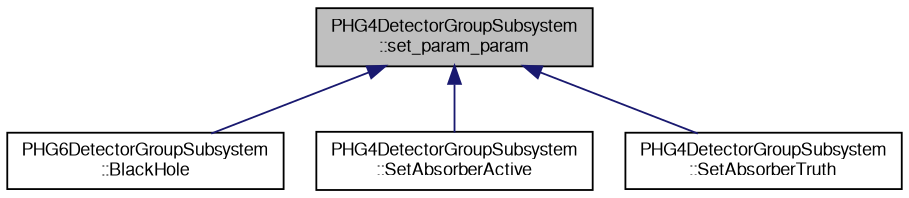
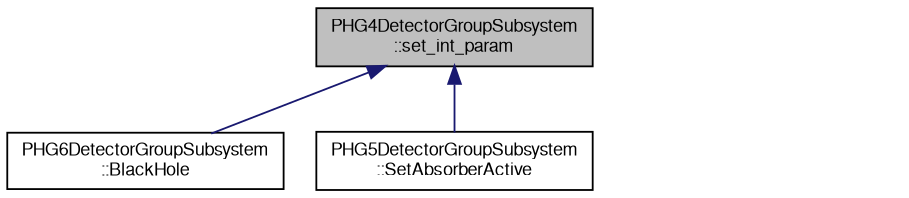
node "PHG4DetectorGroupSubsystem ::set_param_param": label "PHG4DetectorGroupSubsystem ::set_param_param" -> "PHG4DetectorGroupSubsystem ::set_int_param"
node "PHG4DetectorGroupSubsystem ::SetAbsorberActive": label "PHG4DetectorGroupSubsystem ::SetAbsorberActive" -> "PHG5DetectorGroupSubsystem ::SetAbsorberActive"
node "PHG4DetectorGroupSubsystem ::SetAbsorberTruth": removed
